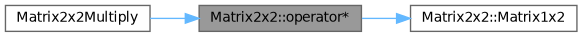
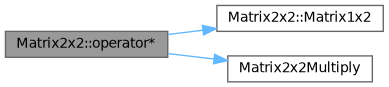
edge "Matrix2x2Multiply" -> "Matrix2x2::operator*": reversed
